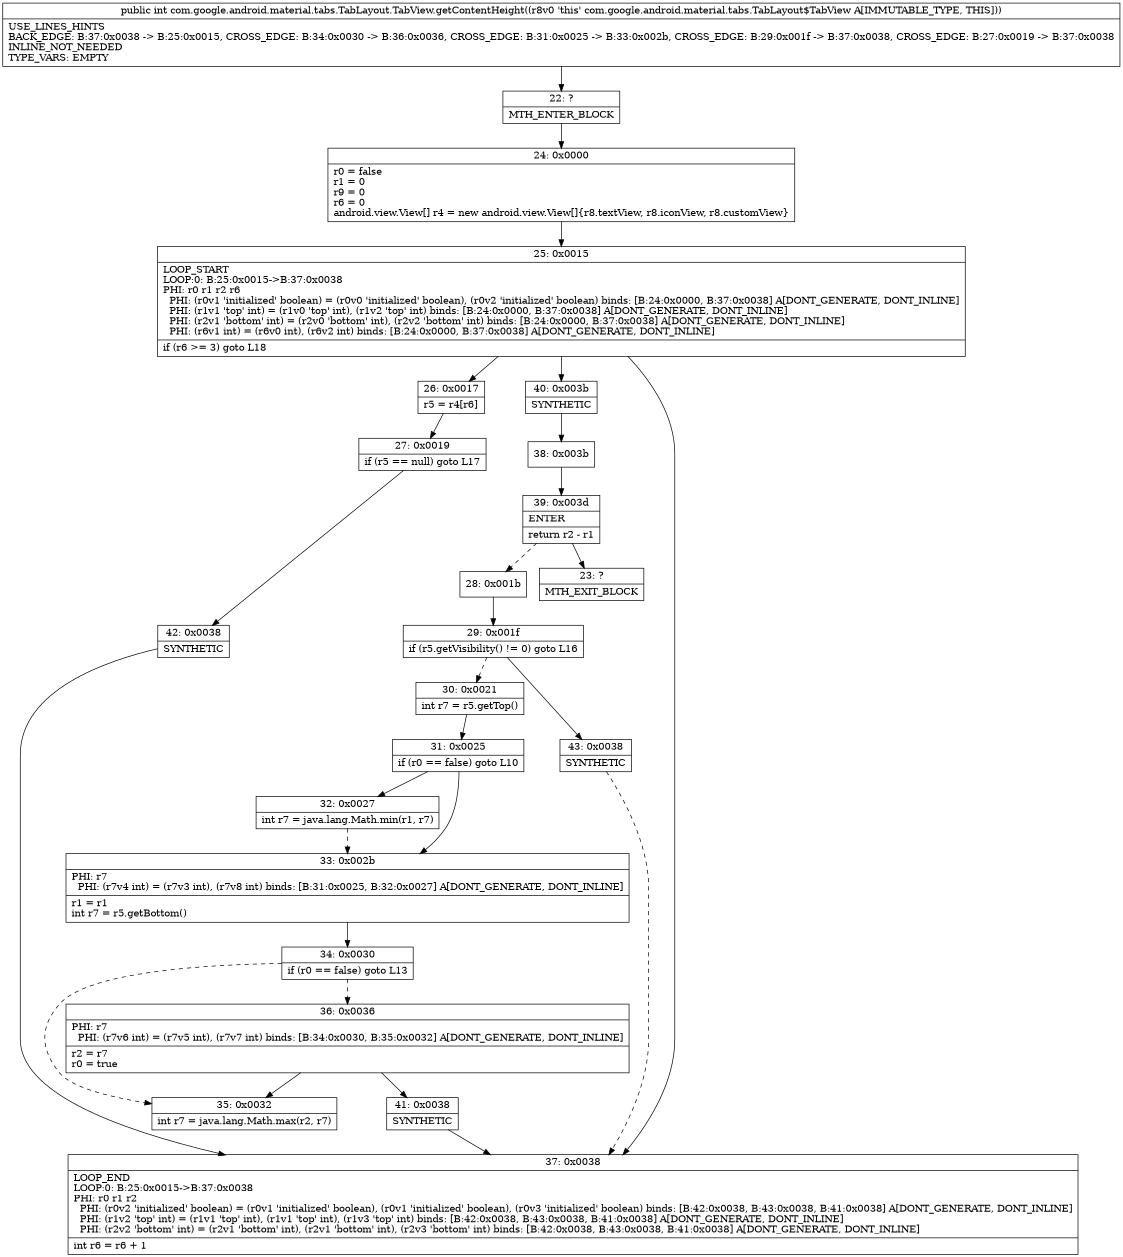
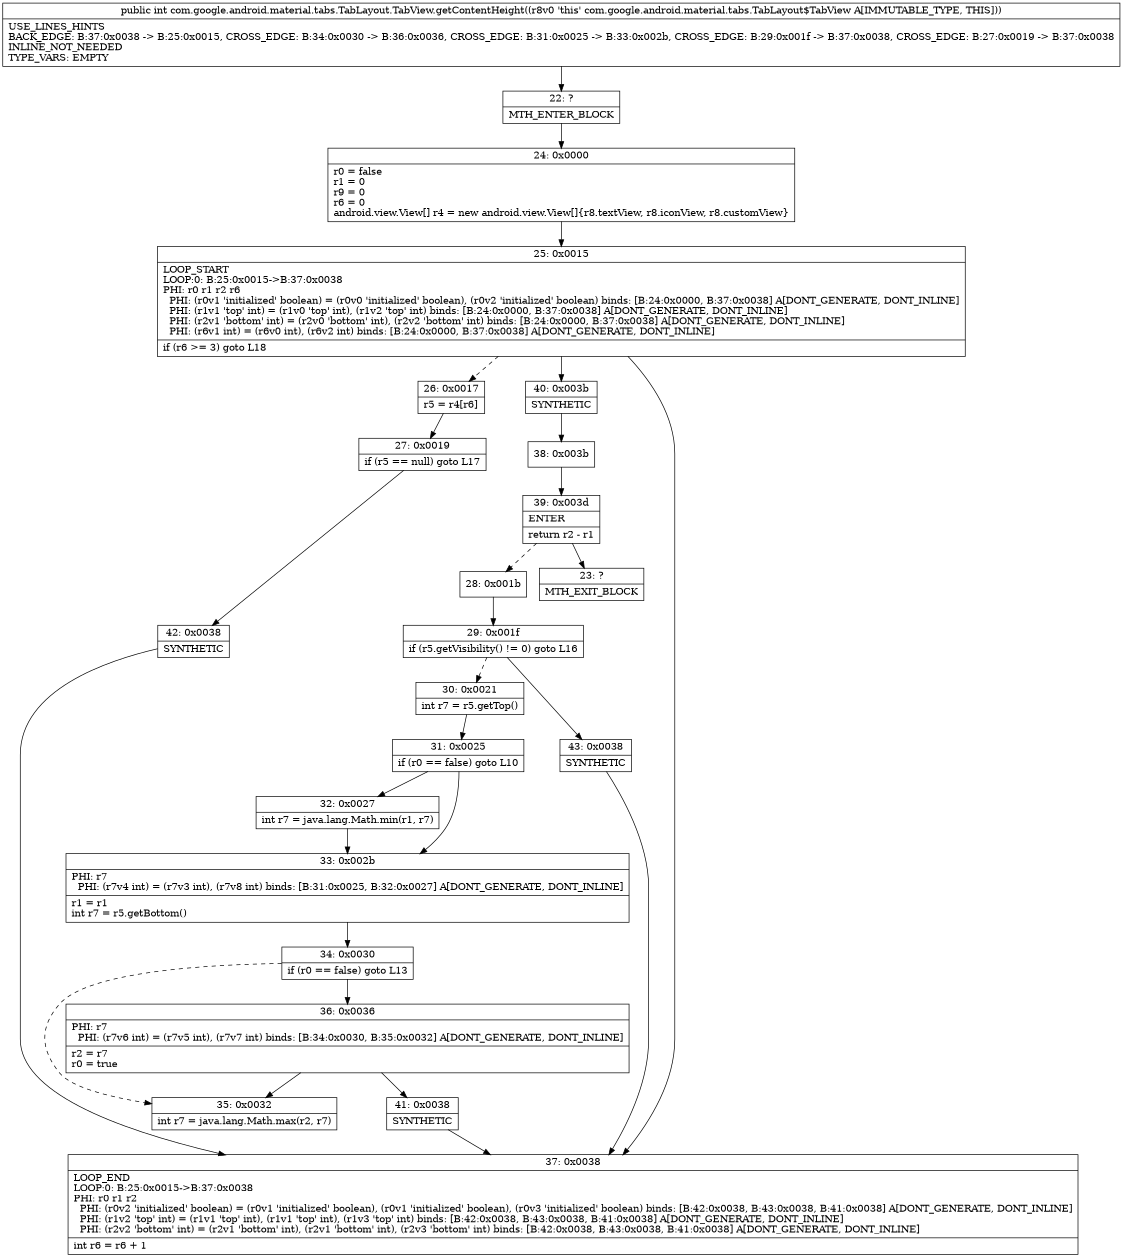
edge "25: 0x0015" -> "26: 0x0017": style solid -> dashed
edge "32: 0x0027" -> "33: 0x002b": style dashed -> solid
edge "43: 0x0038" -> "37: 0x0038": style dashed -> solid
edge "34: 0x0030" -> "36: 0x0036": style dashed -> solid
